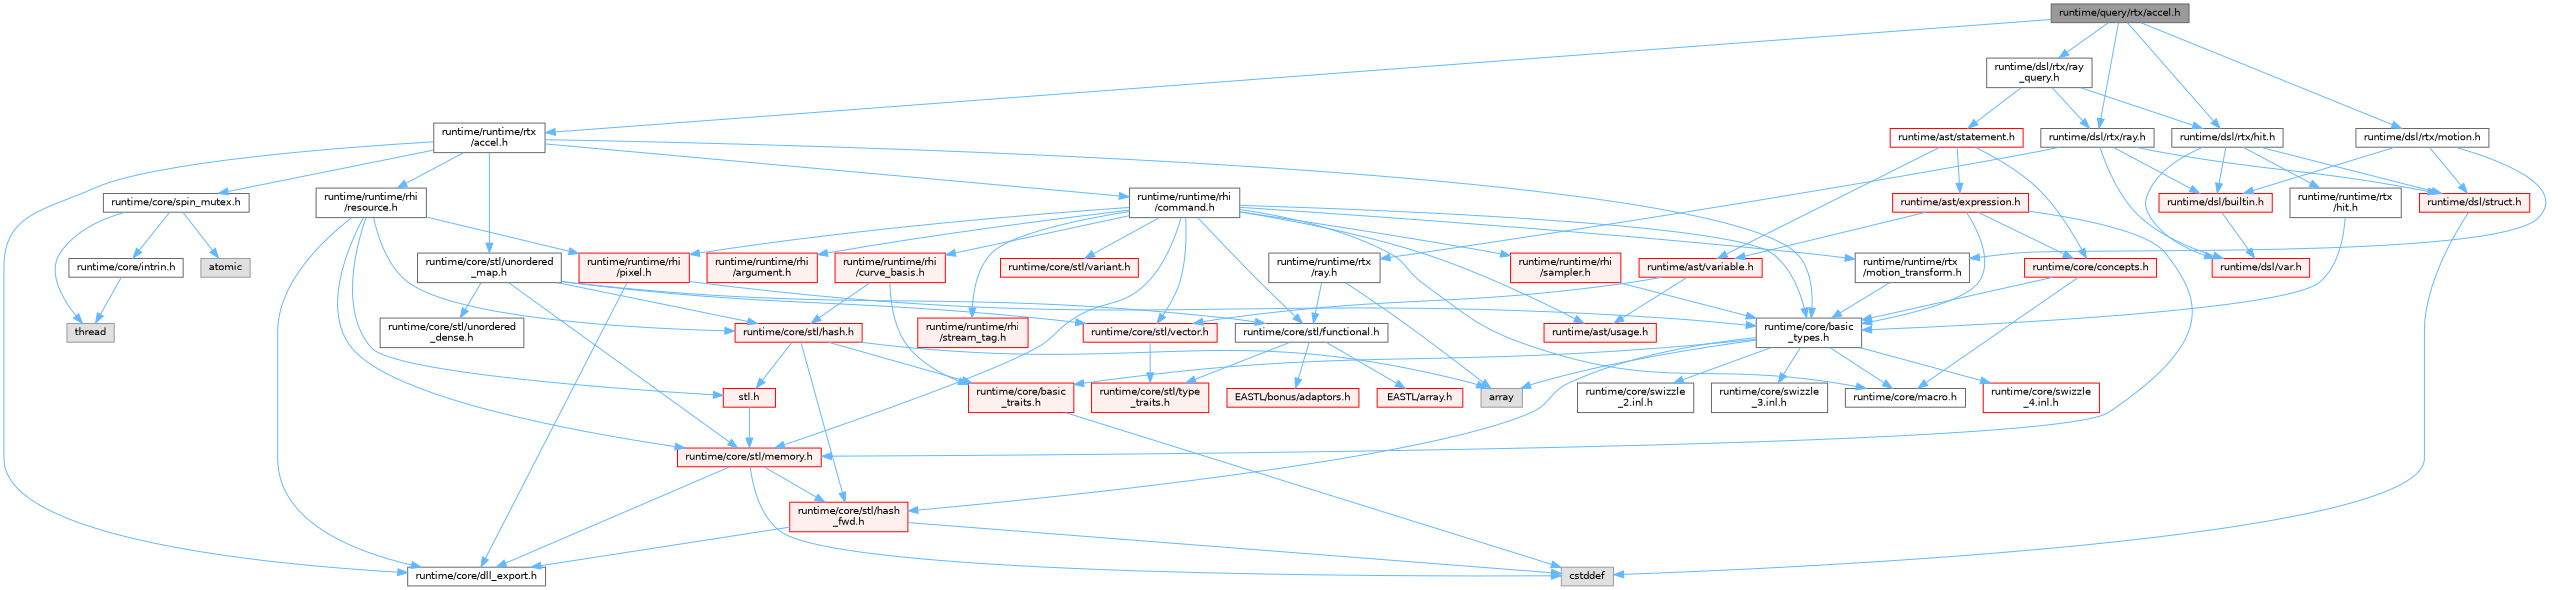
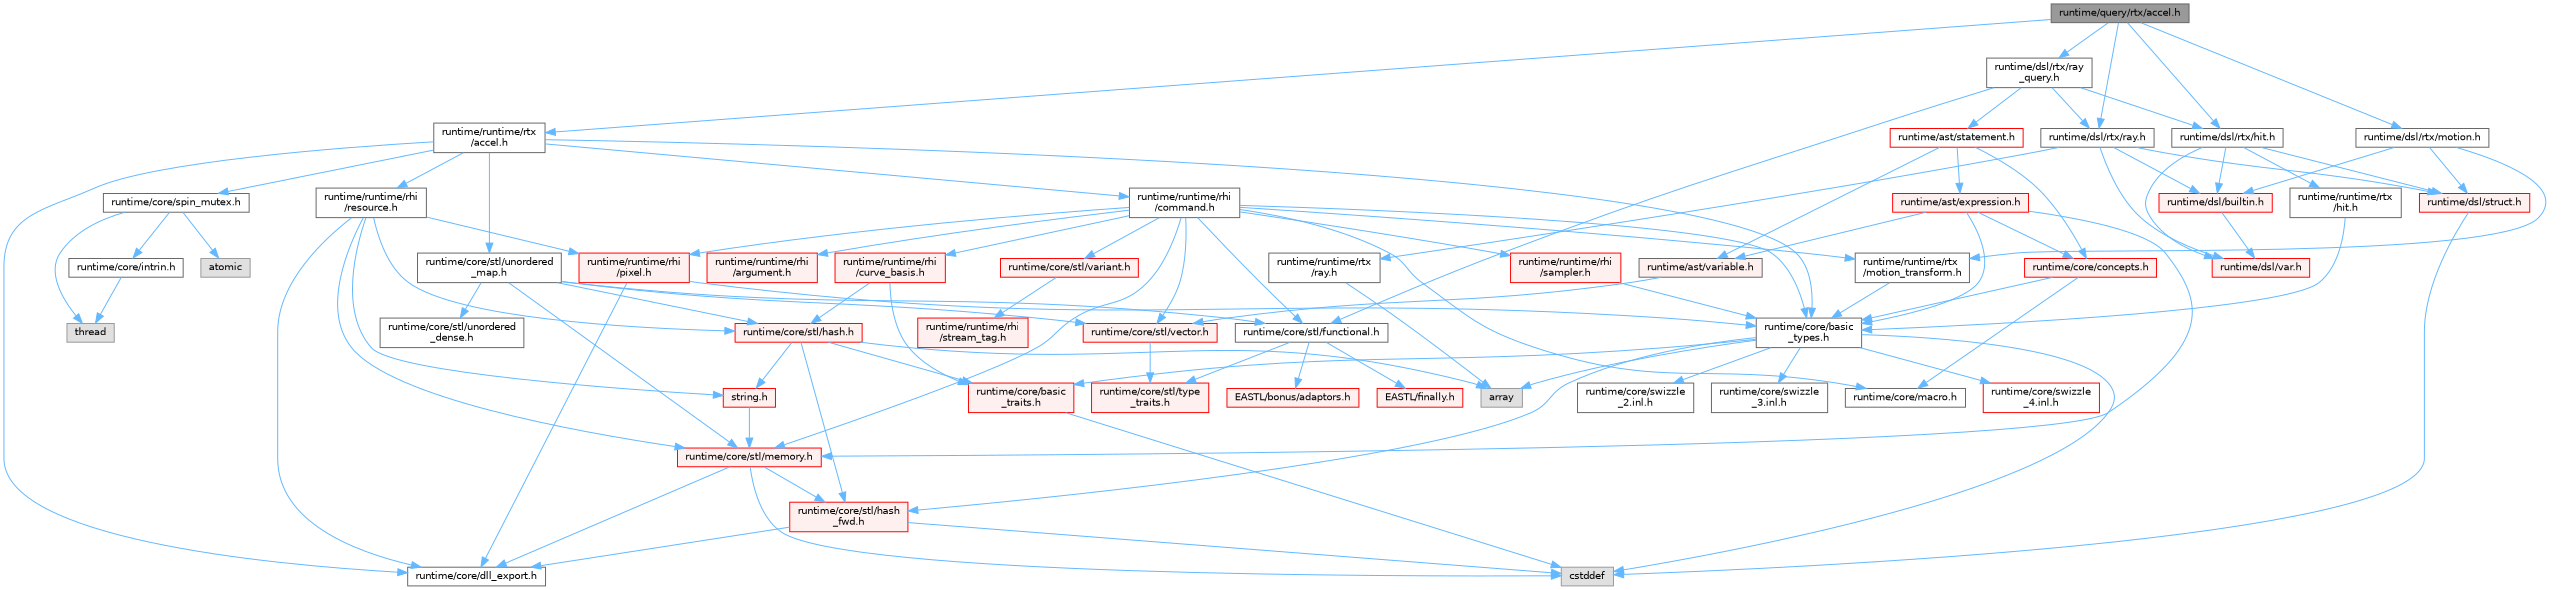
edge "runtime/runtime/rhi /command.h" -> "runtime/runtime/rhi /stream_tag.h": now "runtime/core/stl/variant.h" -> "runtime/runtime/rhi /stream_tag.h"
node "runtime/ast/variable.h": color red -> grey40
edge "runtime/runtime/rtx /ray.h" -> "runtime/core/stl/functional.h": now "runtime/dsl/rtx/ray _query.h" -> "runtime/core/stl/functional.h"
node "runtime/ast/usage.h": removed
edge "runtime/core/basic _types.h" -> "runtime/core/macro.h": now "runtime/core/basic _types.h" -> "cstddef"
node "stl.h": label "stl.h" -> "string.h"
node "EASTL/array.h": label "EASTL/array.h" -> "EASTL/finally.h"
